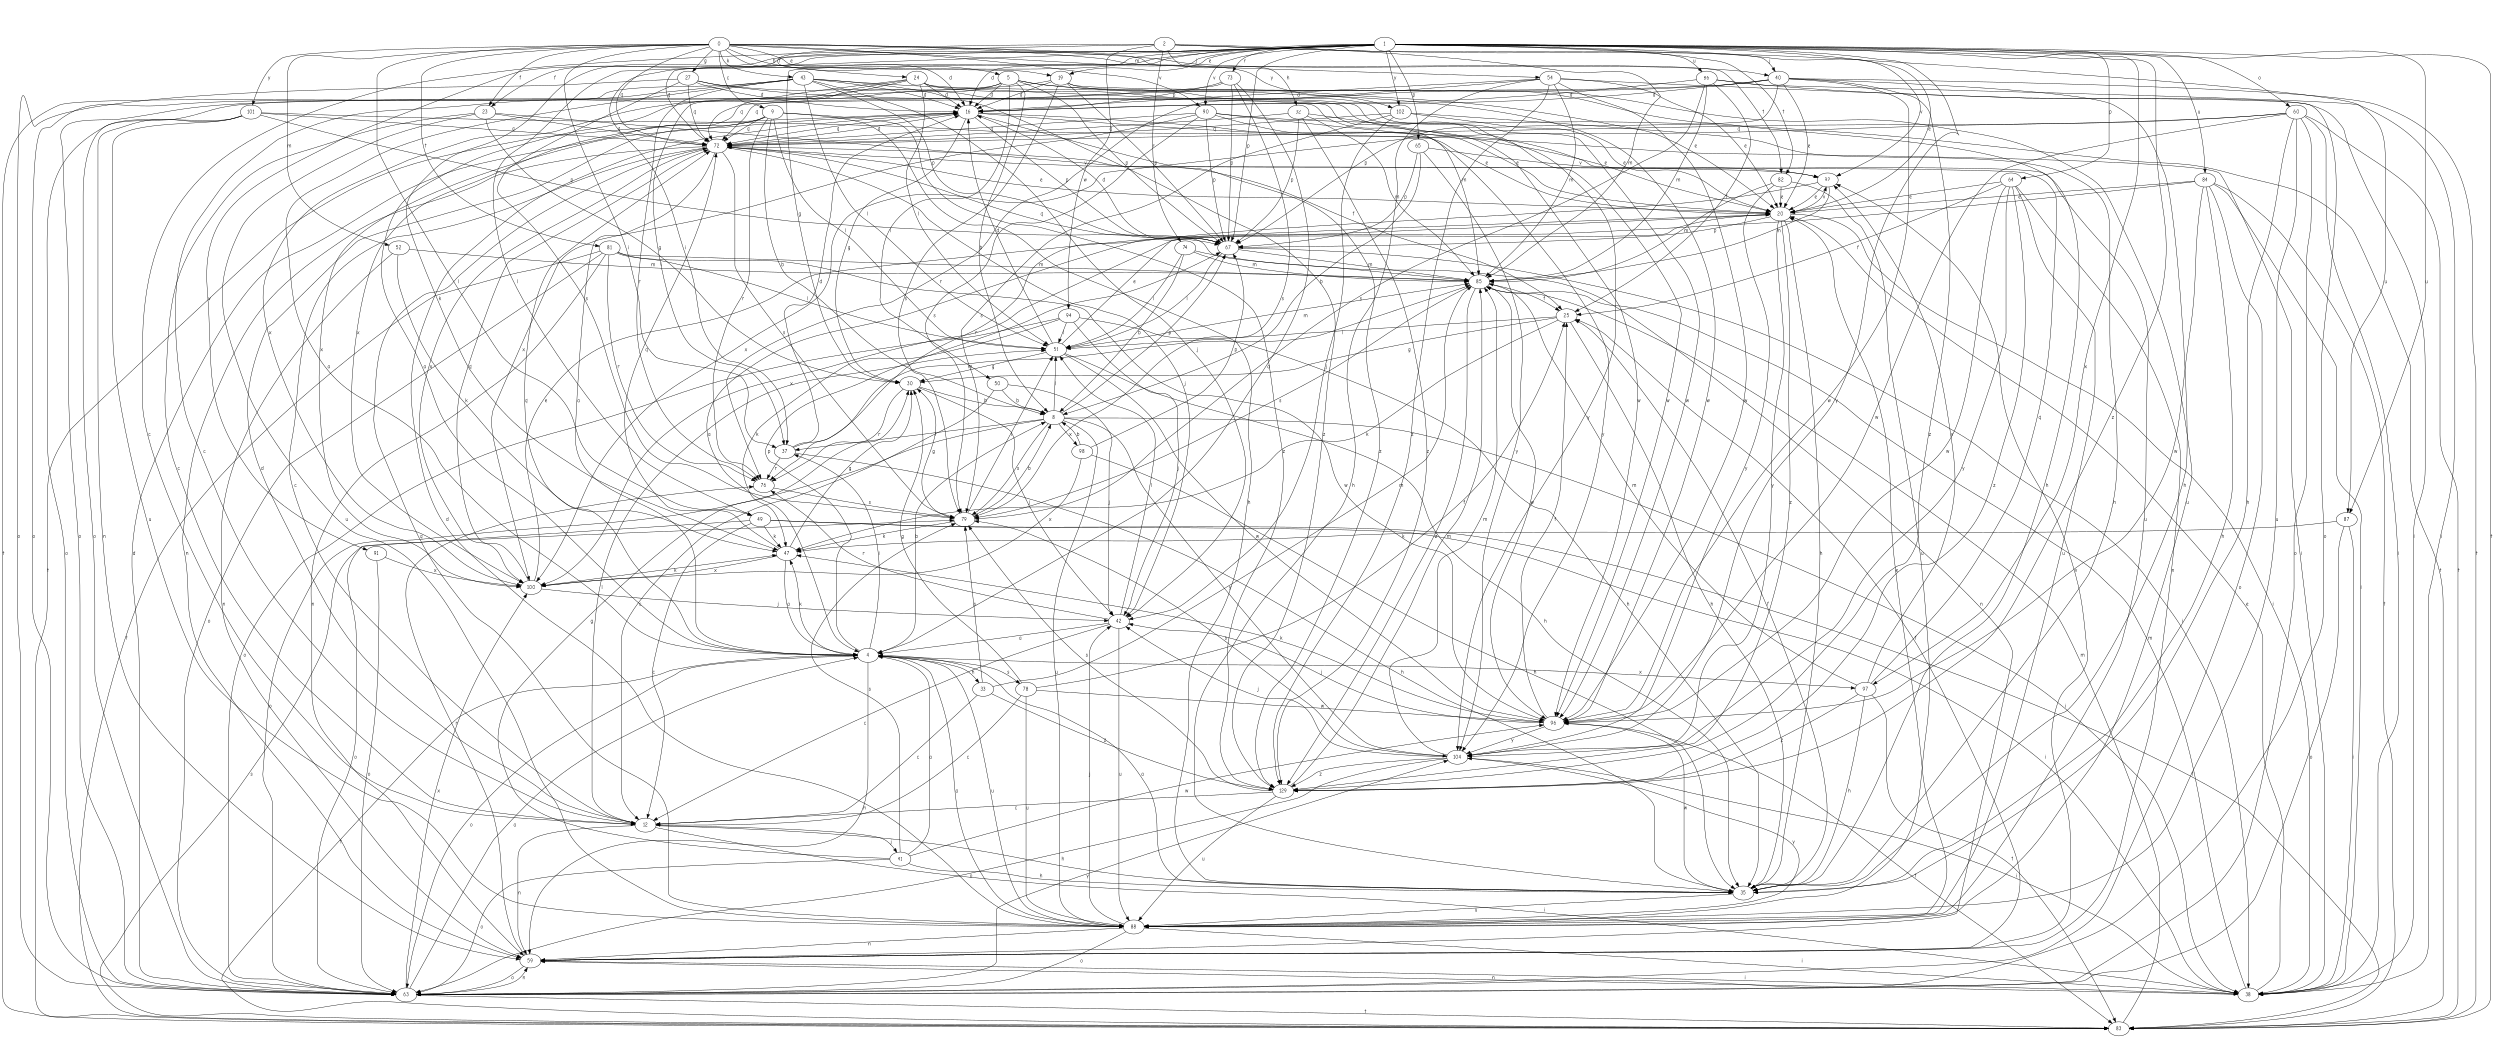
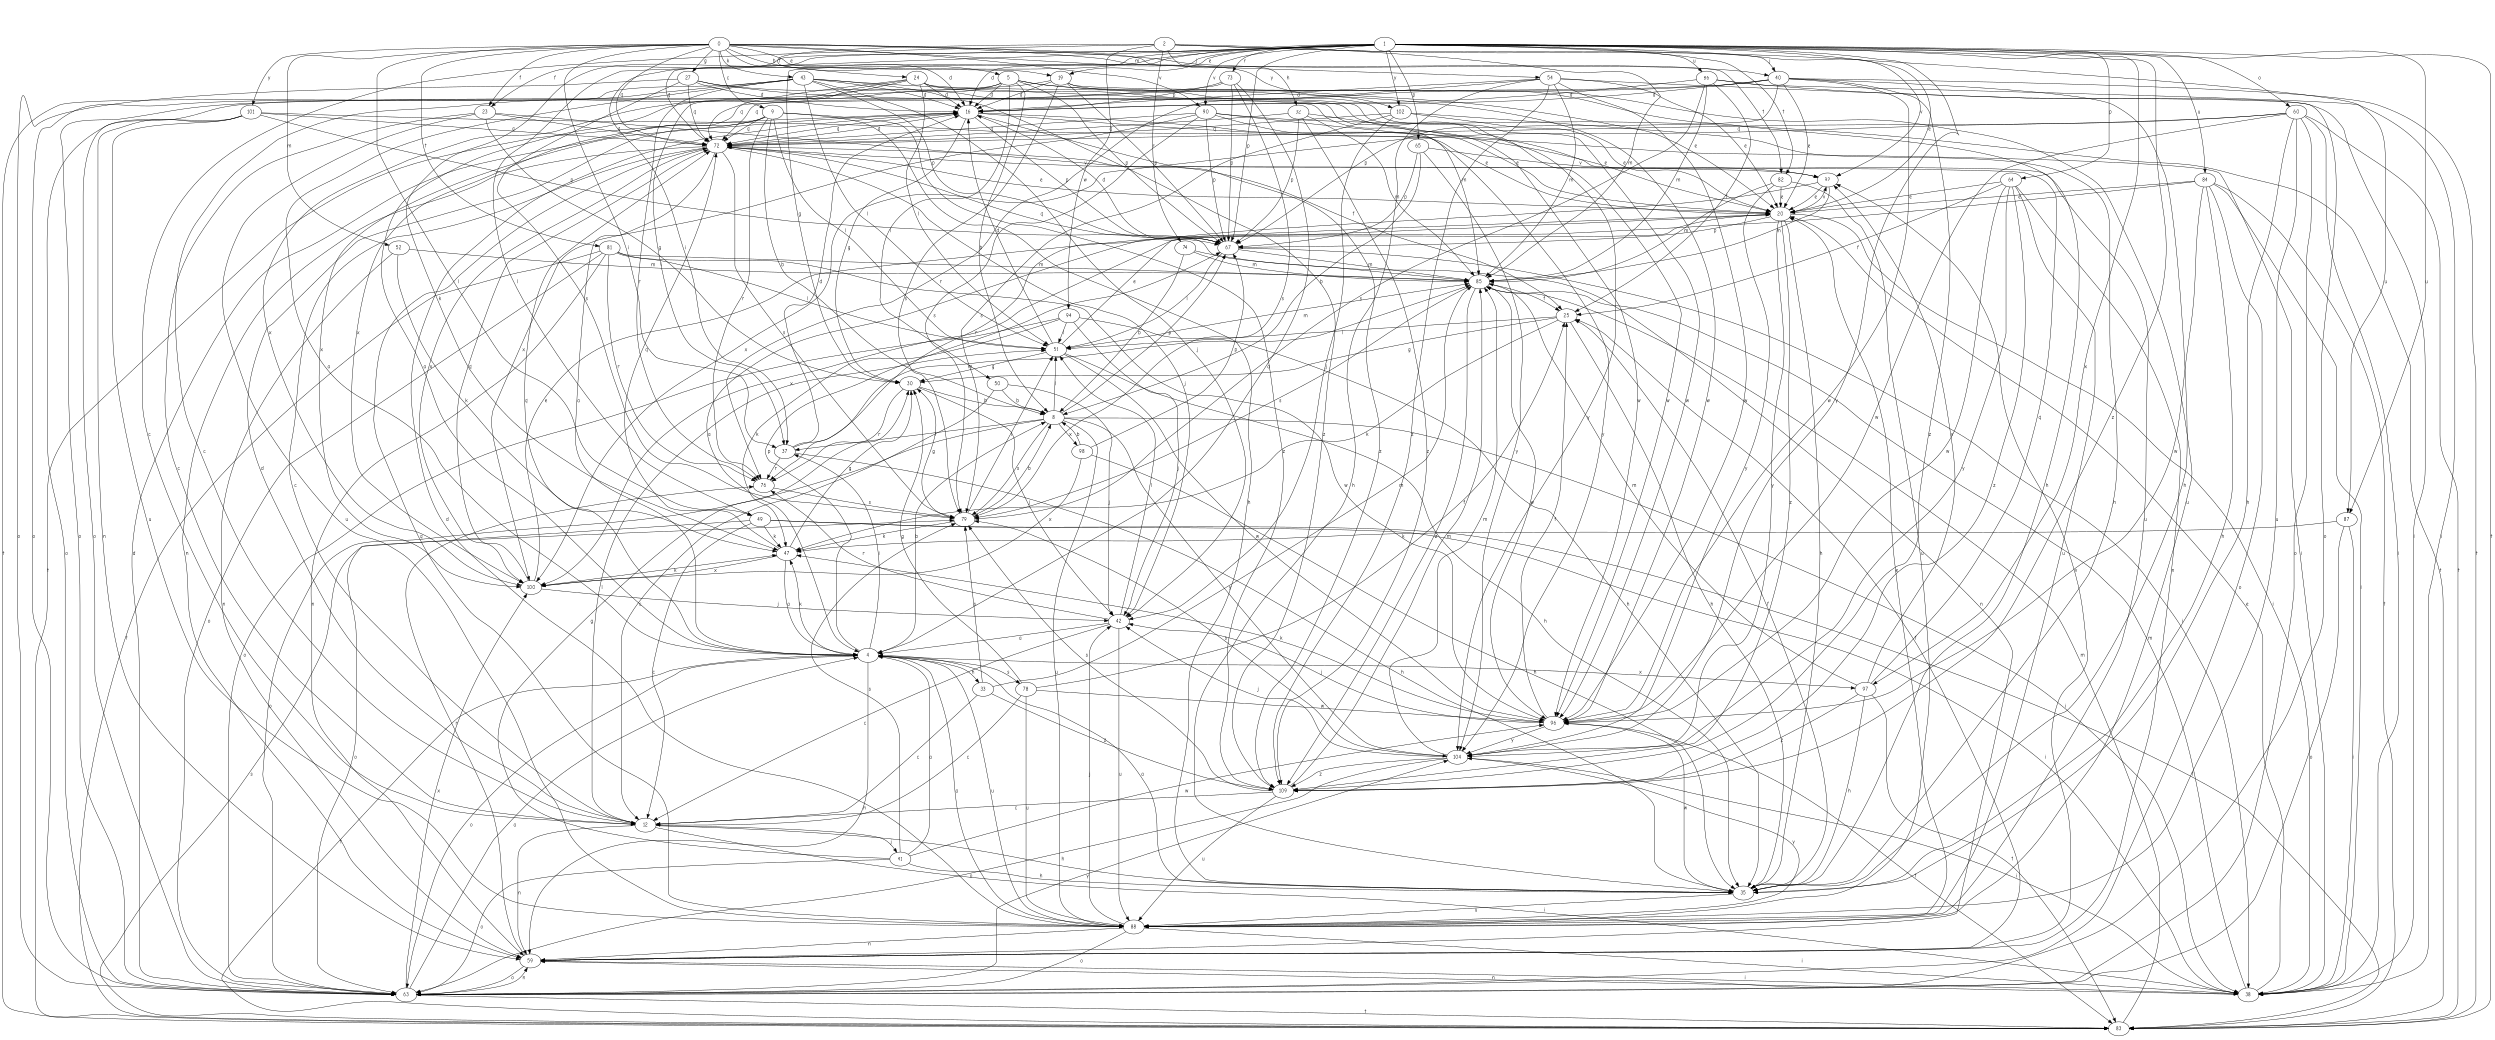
edge "74" -> "51": removed, label "l"
node "91": removed
node "129": label "129" -> "109"
